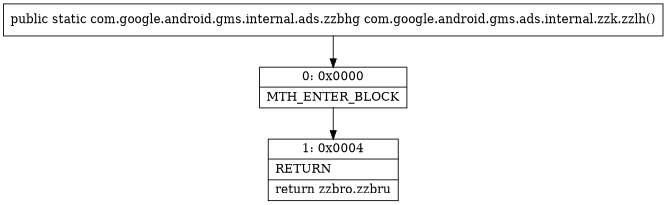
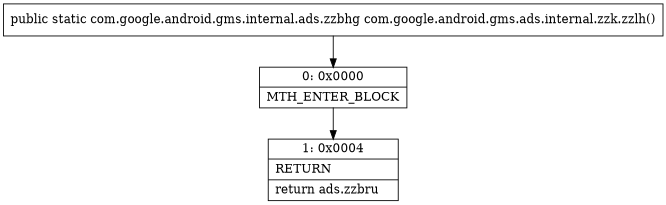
node "1: 0x0004": text "return zzbro.zzbru" -> "return ads.zzbru"
